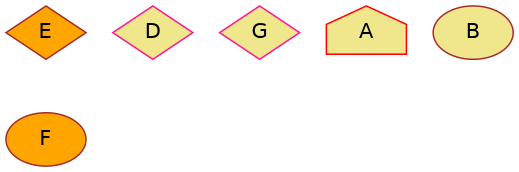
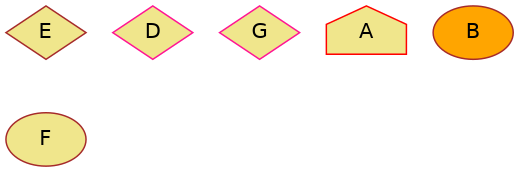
node "E": fillcolor orange -> khaki
node "B": fillcolor khaki -> orange
node "F": fillcolor orange -> khaki
